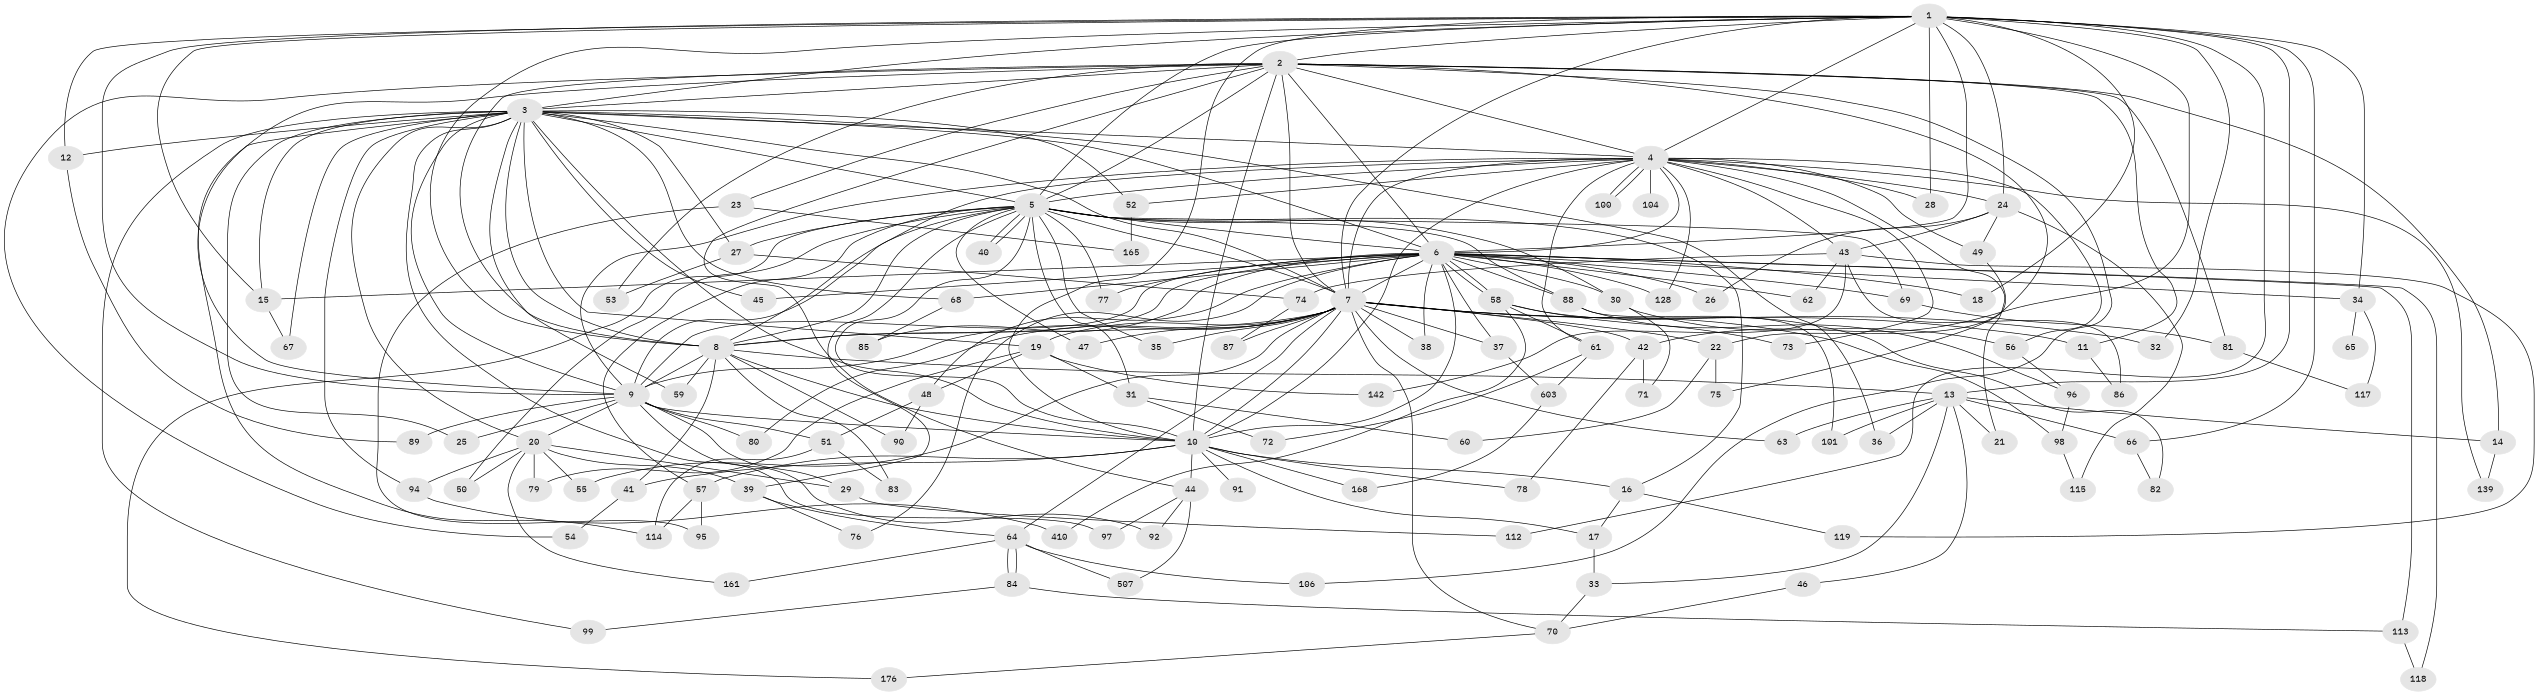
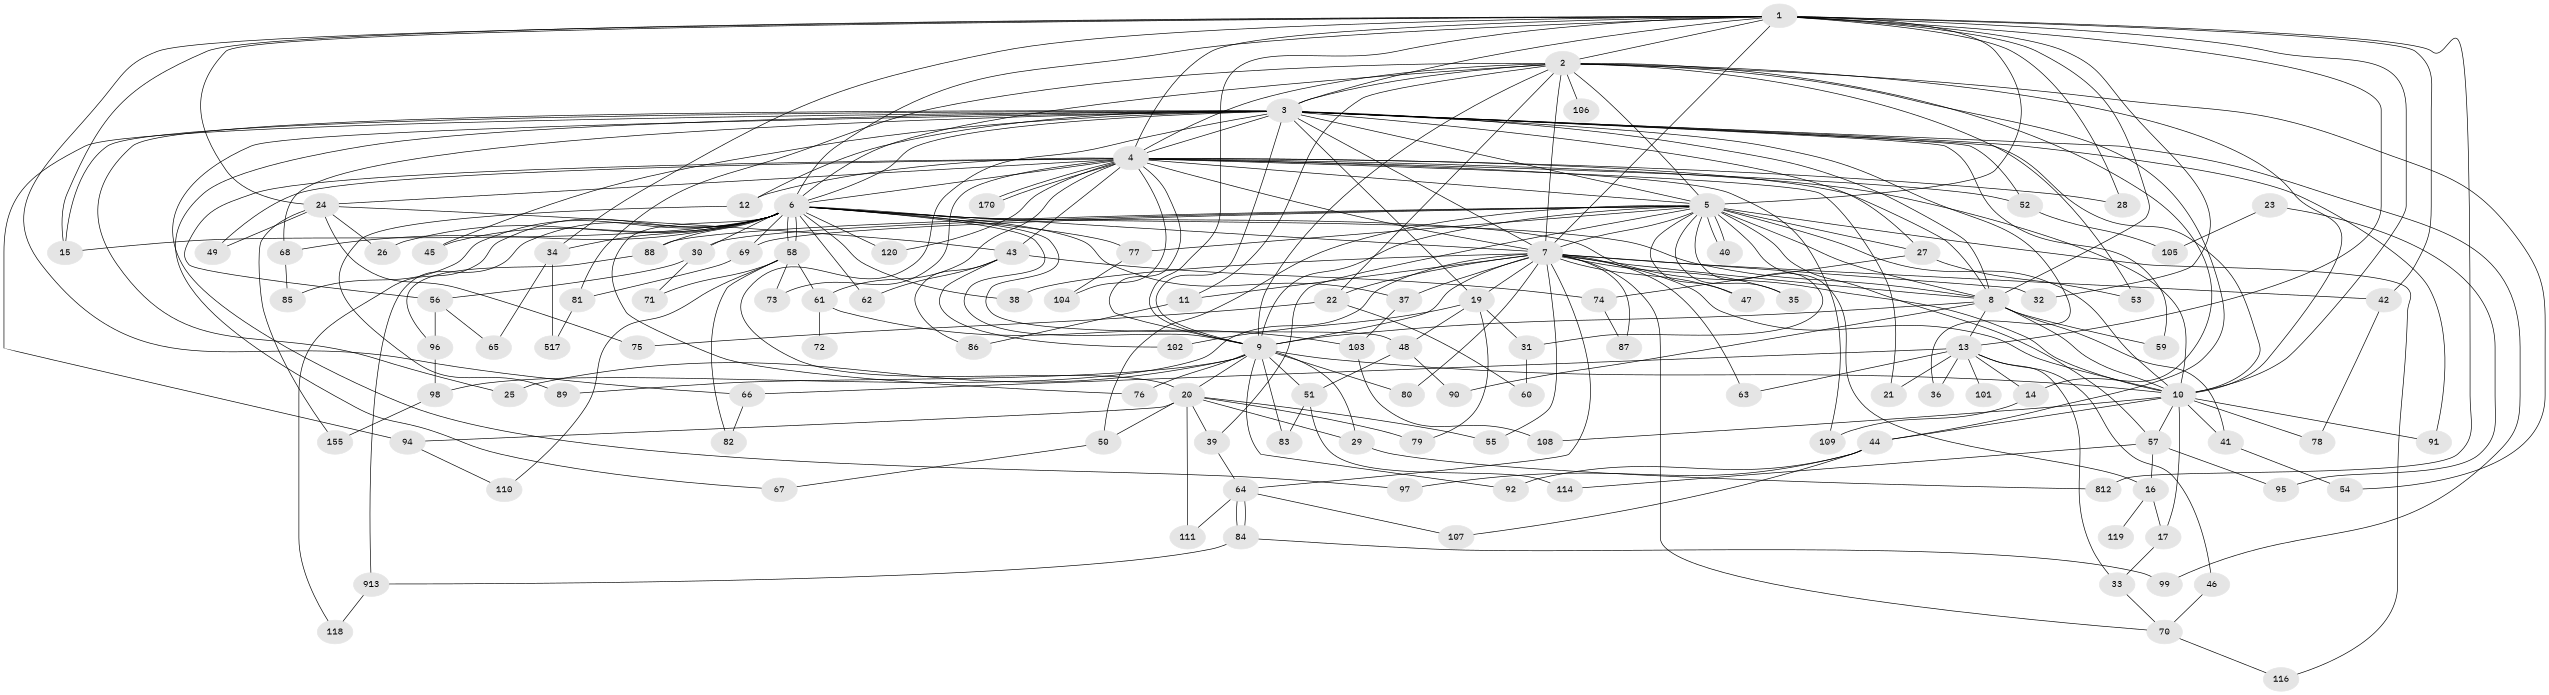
edge "1" -- "12": now "4" -- "12"
edge "2" -- "8": removed
edge "2" -- "23": removed
node "100": label "100" -> "170"
edge "5" -- "6": removed
node "165": label "165" -> "105"
edge "77" -- "104": added
node "128": label "128" -> "120"
node "18": removed
edge "15" -- "67": now "50" -- "67"
edge "56" -- "65": added
edge "88" -- "101": removed
edge "49" -- "75": now "24" -- "75"
edge "3" -- "114": now "3" -- "91"
edge "42" -- "71": now "58" -- "71"
node "142": label "142" -> "102"
node "603": label "603" -> "103"
node "117": label "117" -> "517"
edge "43" -- "119": removed
edge "8" -- "83": now "9" -- "83"
edge "31" -- "72": removed
edge "10" -- "16": now "57" -- "16"
node "168": label "168" -> "108"
node "115": label "115" -> "155"
node "139": label "139" -> "109"
edge "39" -- "76": now "9" -- "76"
node "410": label "410" -> "110"
node "112": label "112" -> "812"
edge "64" -- "106": removed
node "161": label "161" -> "111"
node "507": label "507" -> "107"
node "113": label "113" -> "913"
node "176": label "176" -> "116"
